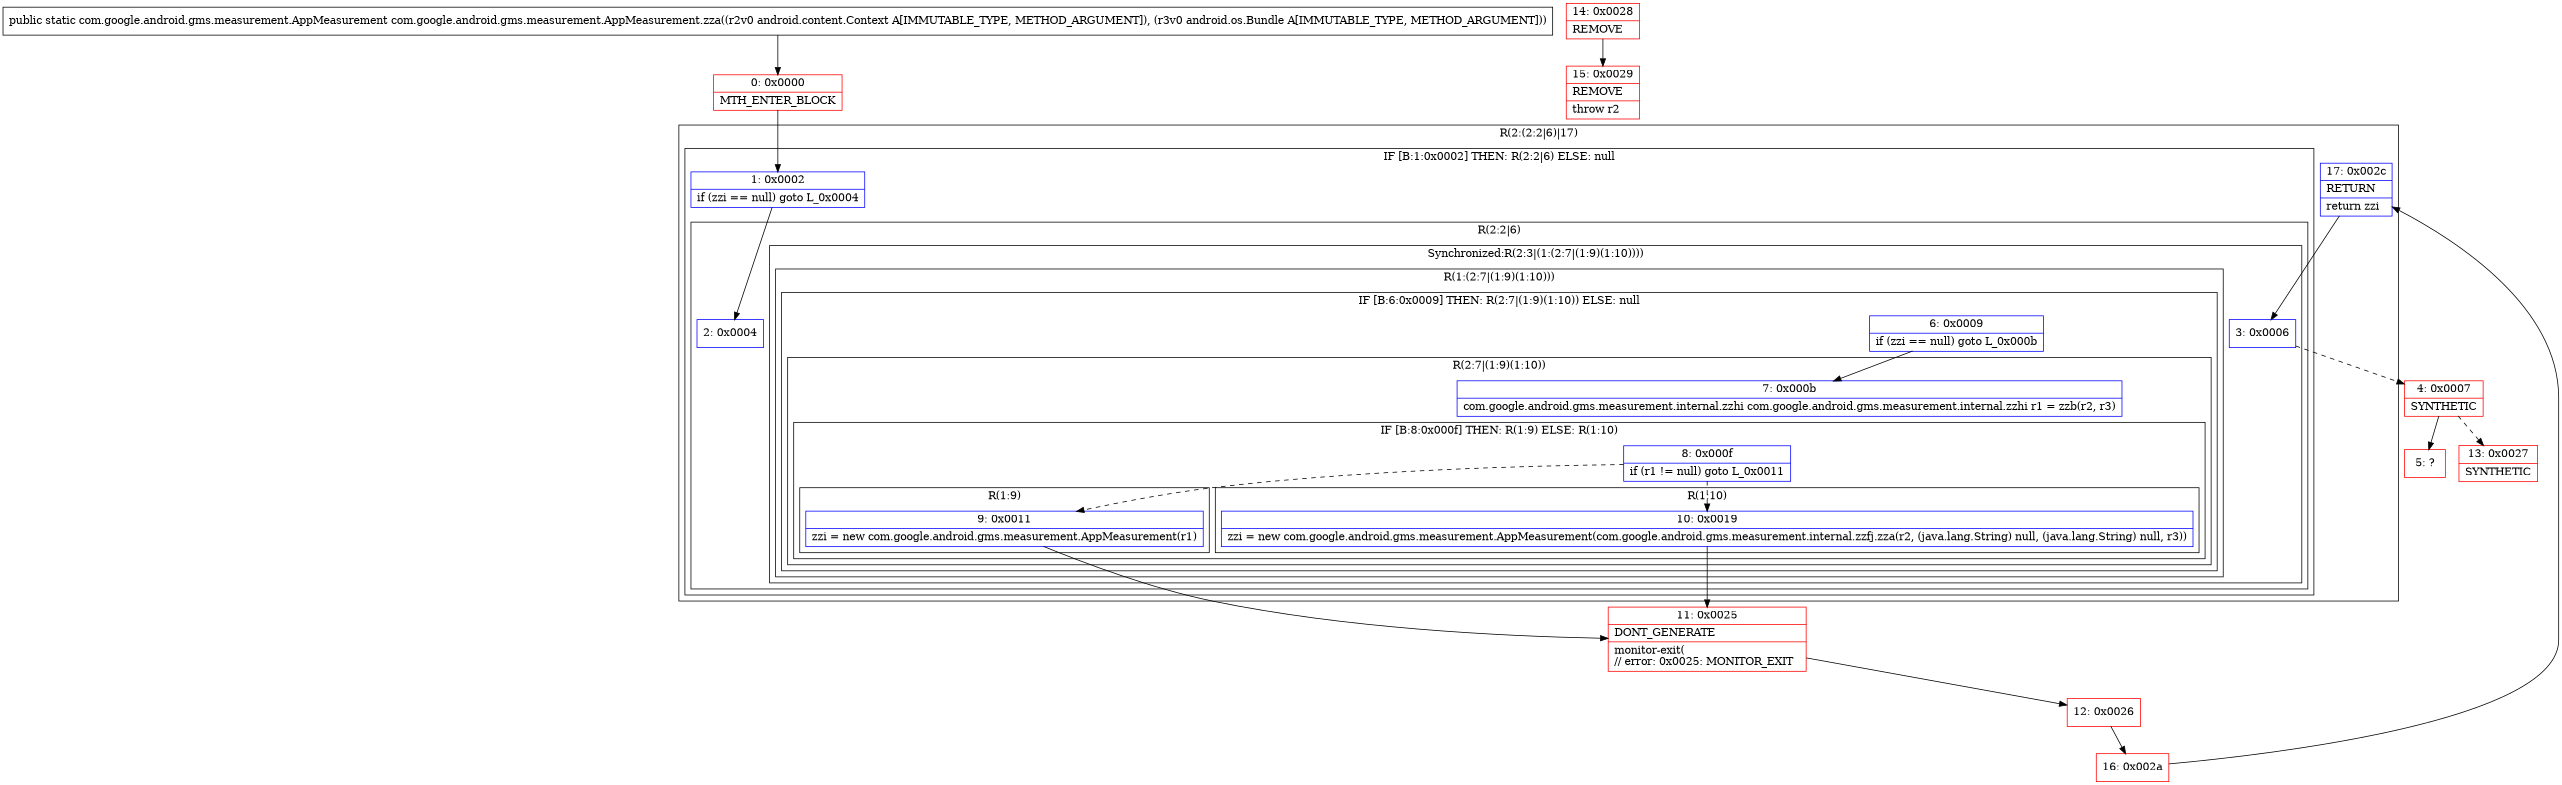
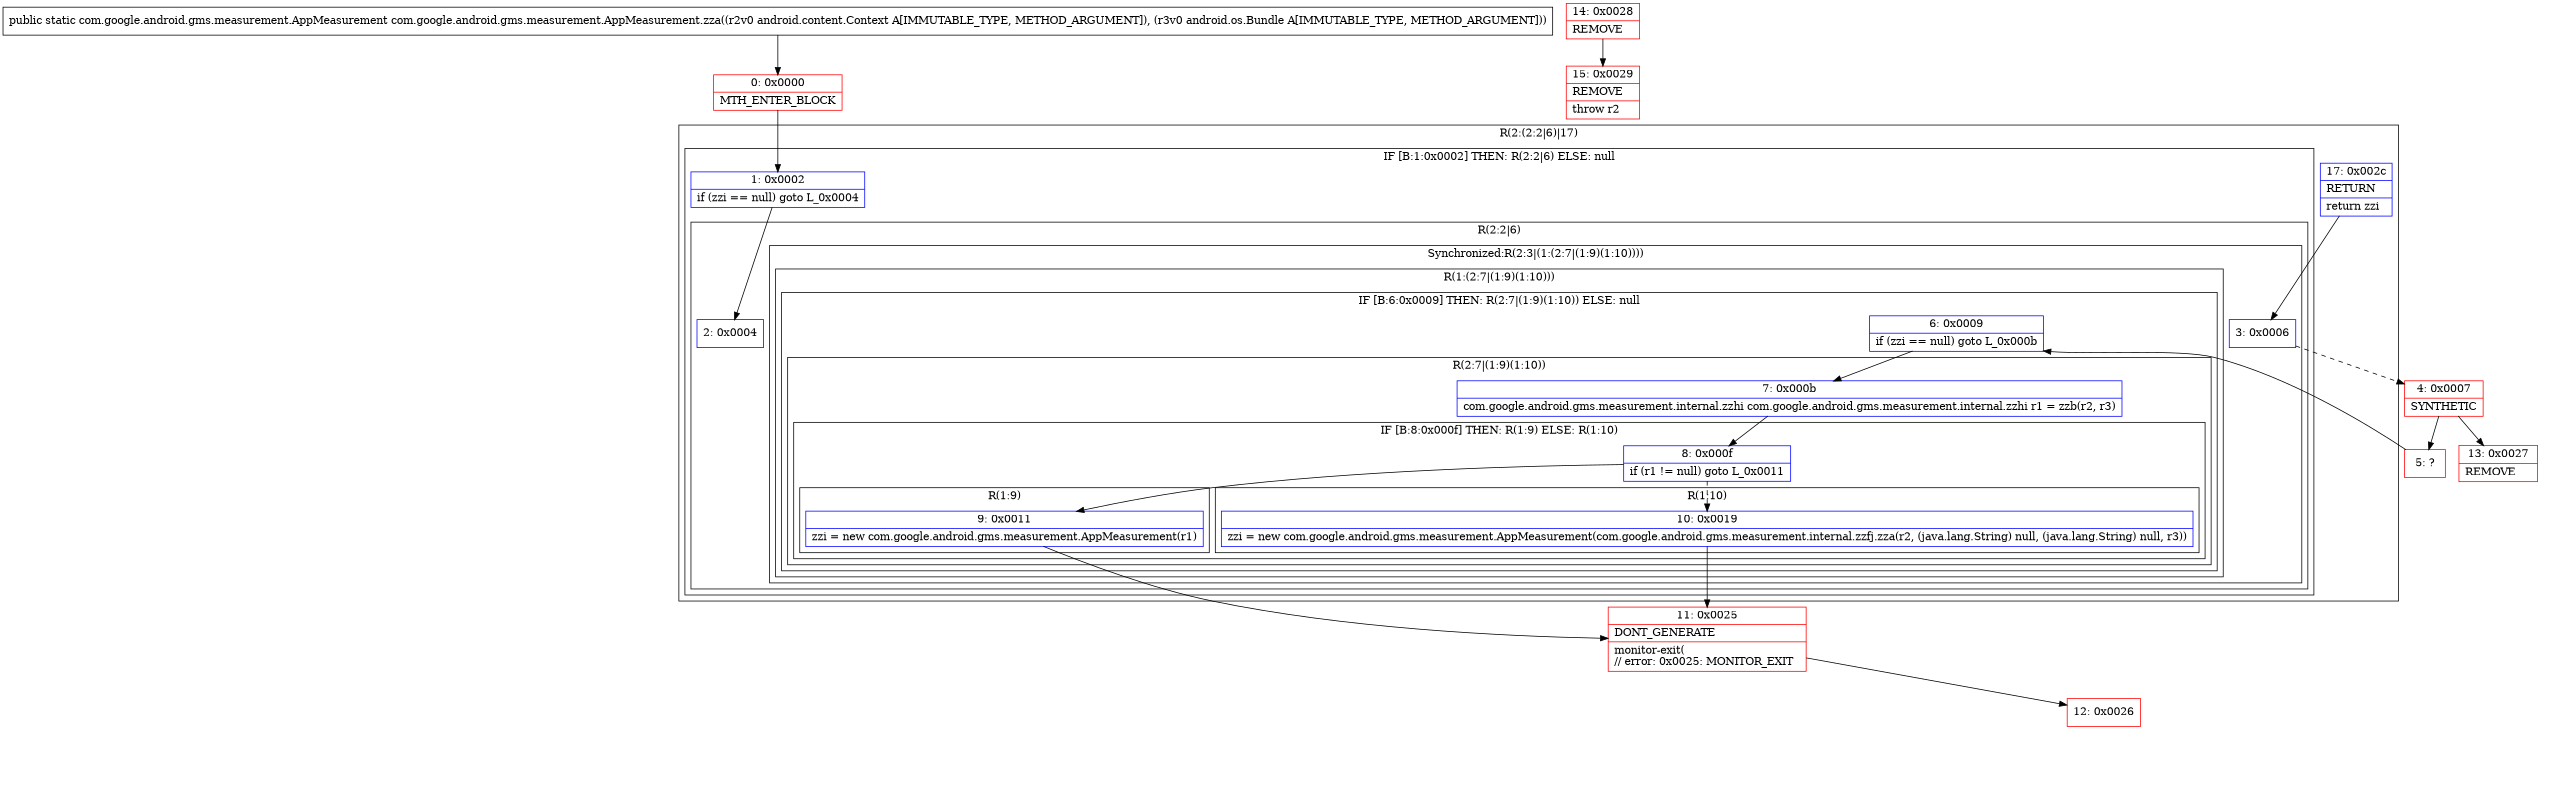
edge "5: ?" -> "6: 0x0009": added
edge "4: 0x0007" -> "13: 0x0027": style dashed -> solid
edge "7: 0x000b" -> "8: 0x000f": added
node "13: 0x0027": text "SYNTHETIC" -> "REMOVE"
edge "8: 0x000f" -> "9: 0x0011": style dashed -> solid
node "16: 0x002a": removed
